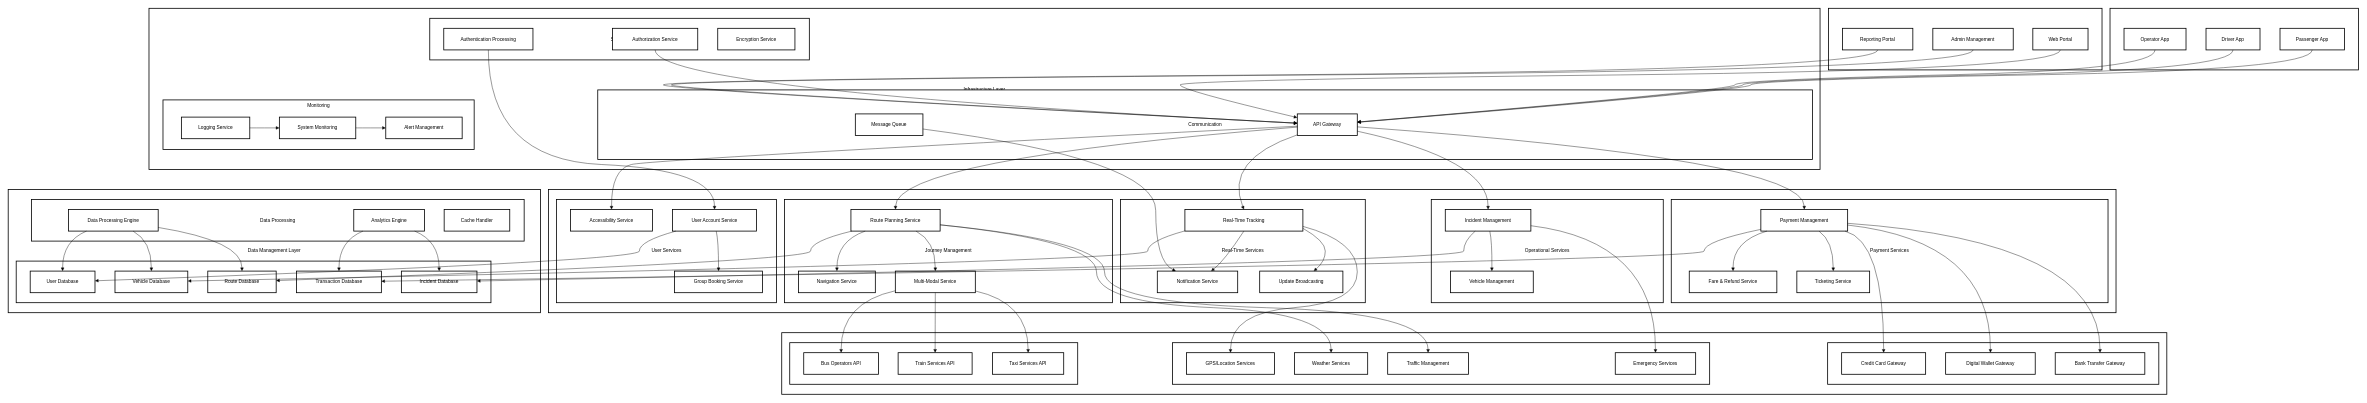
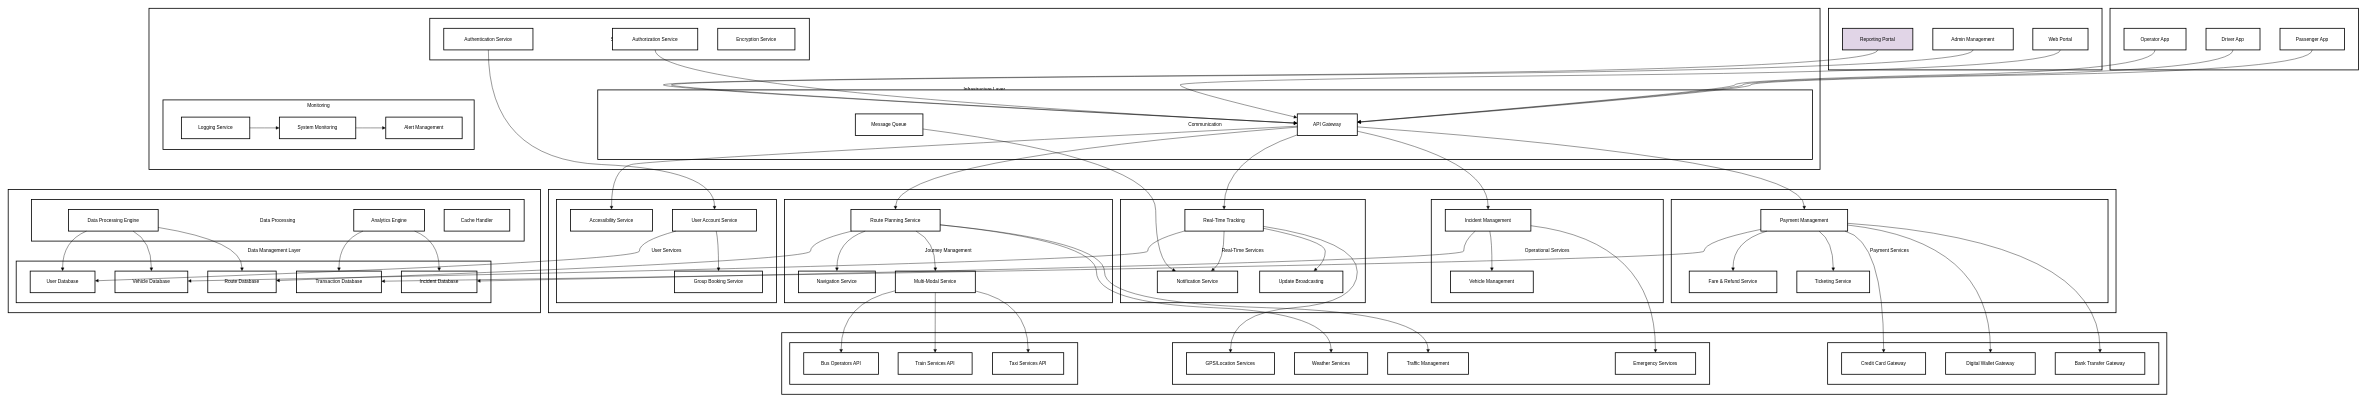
node "Authentication Processing": label "Authentication Processing" -> "Authentication Service"
node "Reporting Portal": fillcolor #ffffff -> #e1d5e7
node "Real-Time Tracking": size 118x22 -> 78x22
